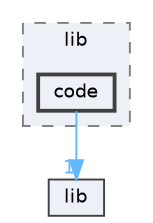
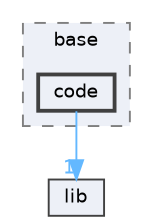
cluster "lib": label "lib" -> "base"
